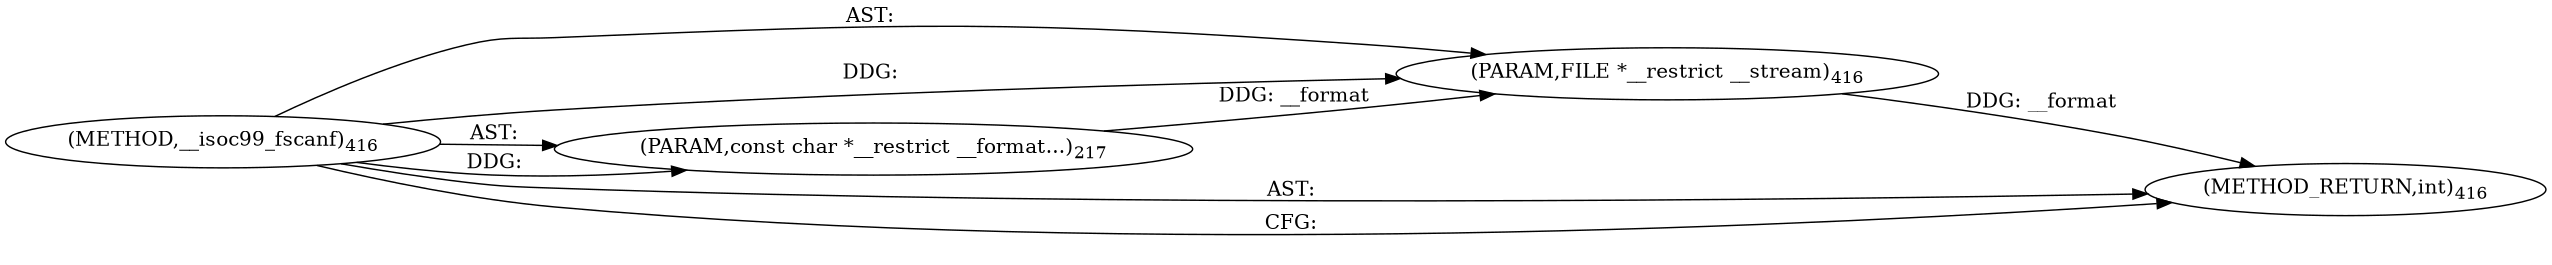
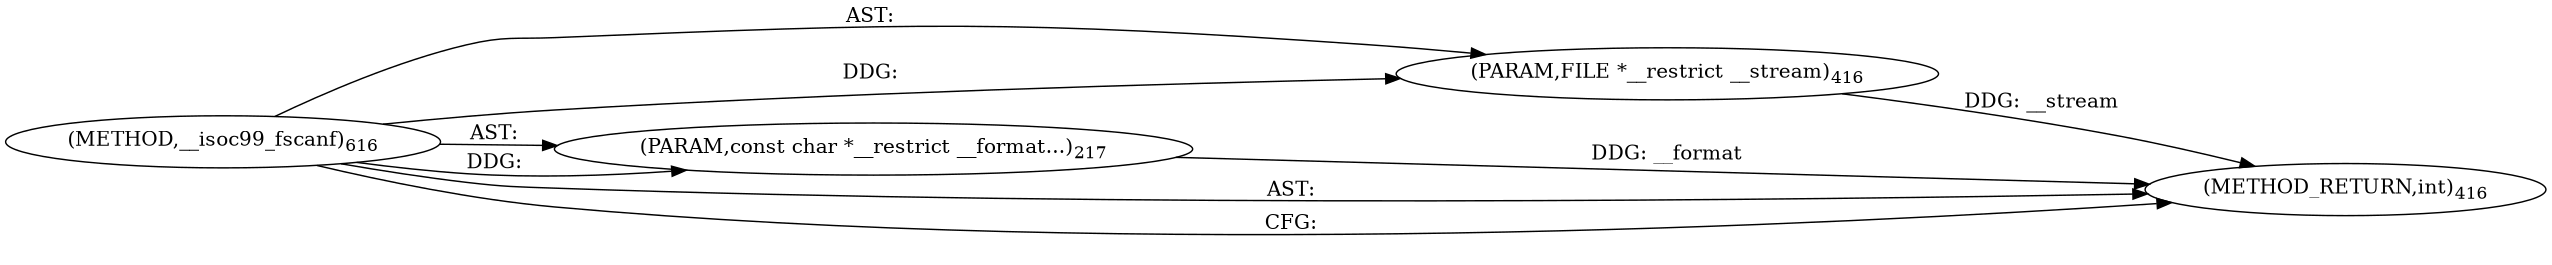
edge "(PARAM,FILE *__restrict __stream)" -> "(METHOD_RETURN,int)": label "DDG: __format" -> "DDG: __stream"
edge "(PARAM,const char *__restrict __format...)" -> "(PARAM,FILE *__restrict __stream)": now "(PARAM,const char *__restrict __format...)" -> "(METHOD_RETURN,int)"
node "(METHOD,__isoc99_fscanf)": text "416" -> "616"
